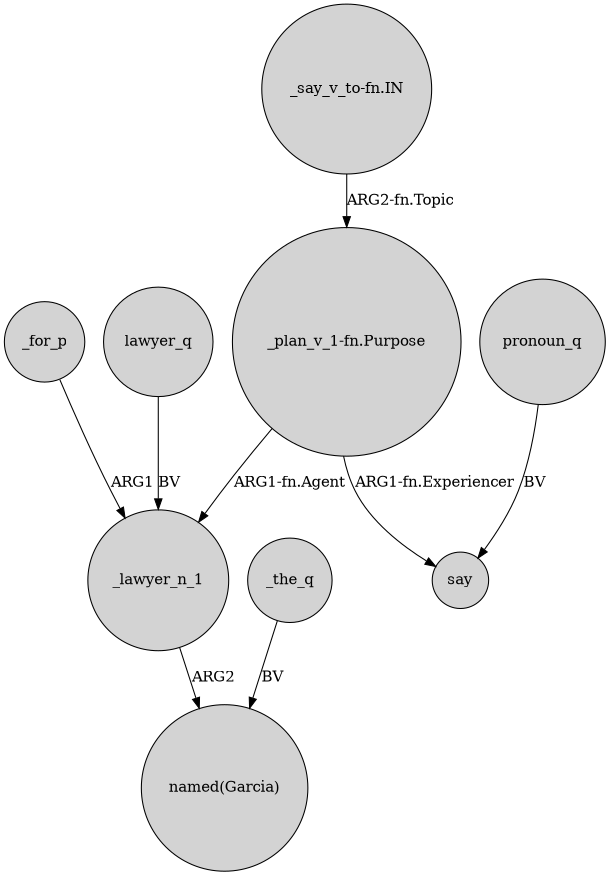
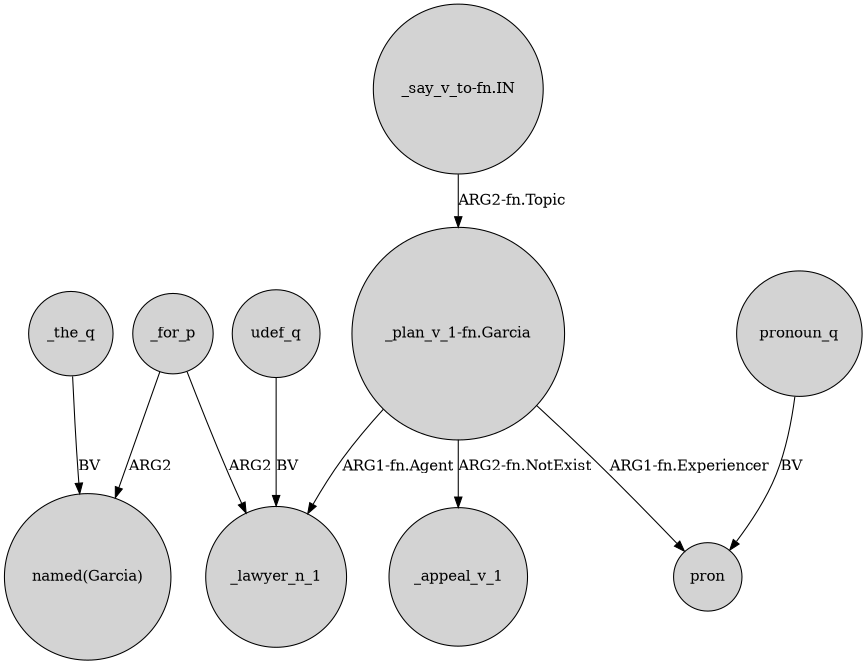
node "lawyer_q": label "lawyer_q" -> "udef_q"
node "_plan_v_1-fn.Purpose": label "_plan_v_1-fn.Purpose" -> "_plan_v_1-fn.Garcia"
edge "_for_p" -> "_lawyer_n_1": label "ARG1" -> "ARG2"
node "_appeal_v_1": added
node "say": label "say" -> "pron"
edge "_lawyer_n_1" -> "named(Garcia)": now "_for_p" -> "named(Garcia)"
